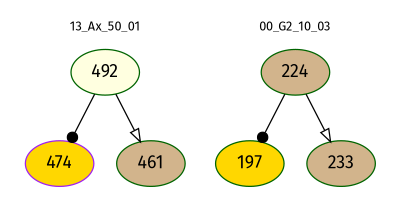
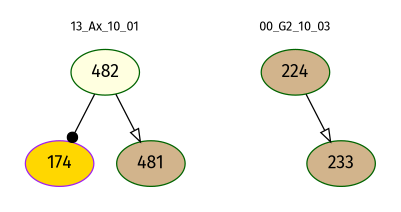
cluster "13_Ax_50_01": label "13_Ax_50_01" -> "13_Ax_10_01"
node "492": label "492" -> "482"
node "474": label "474" -> "174"
node "461": label "461" -> "481"
node "197": removed
